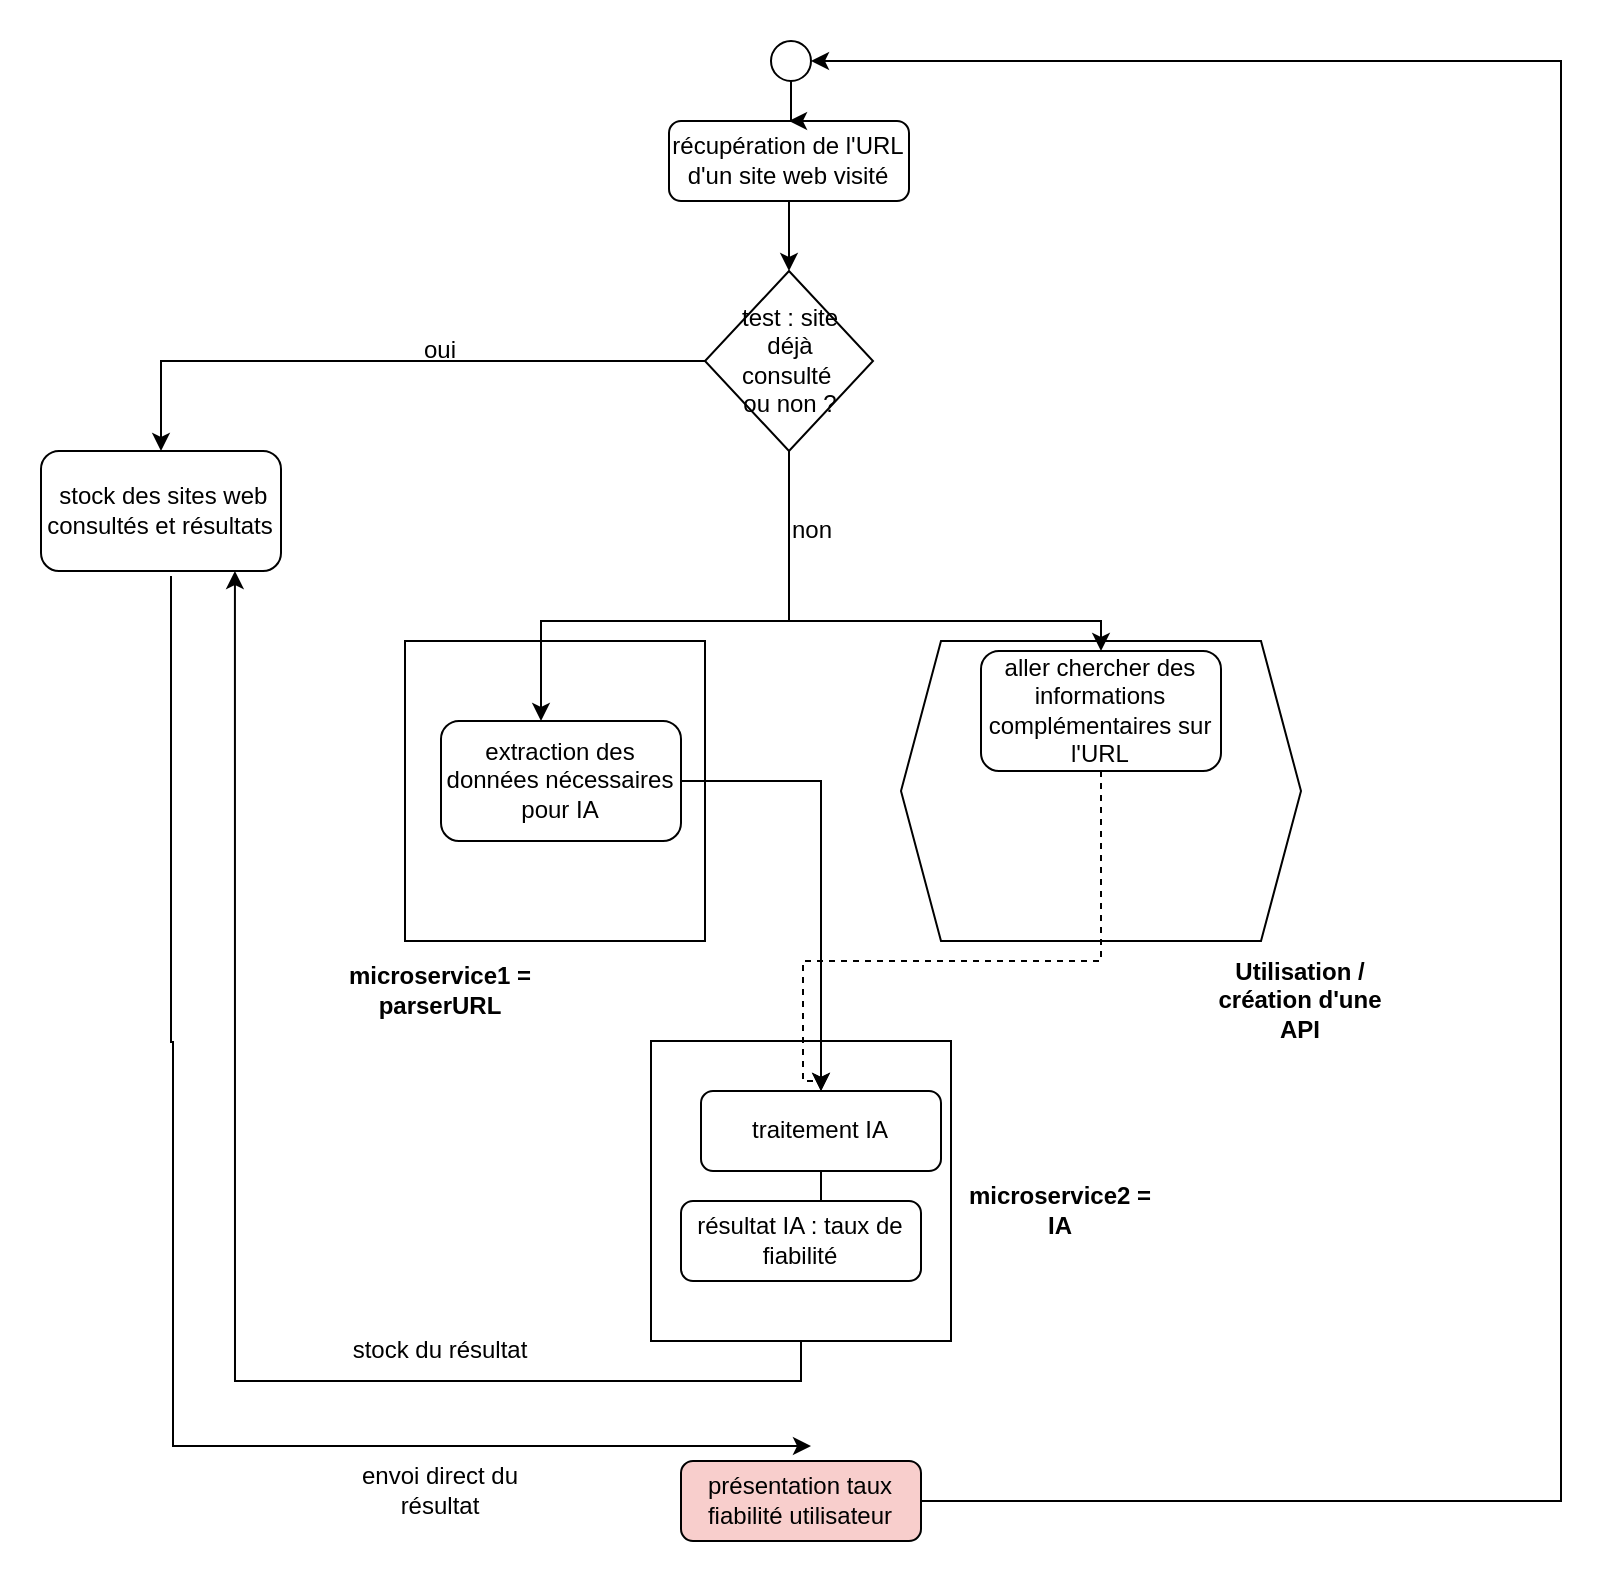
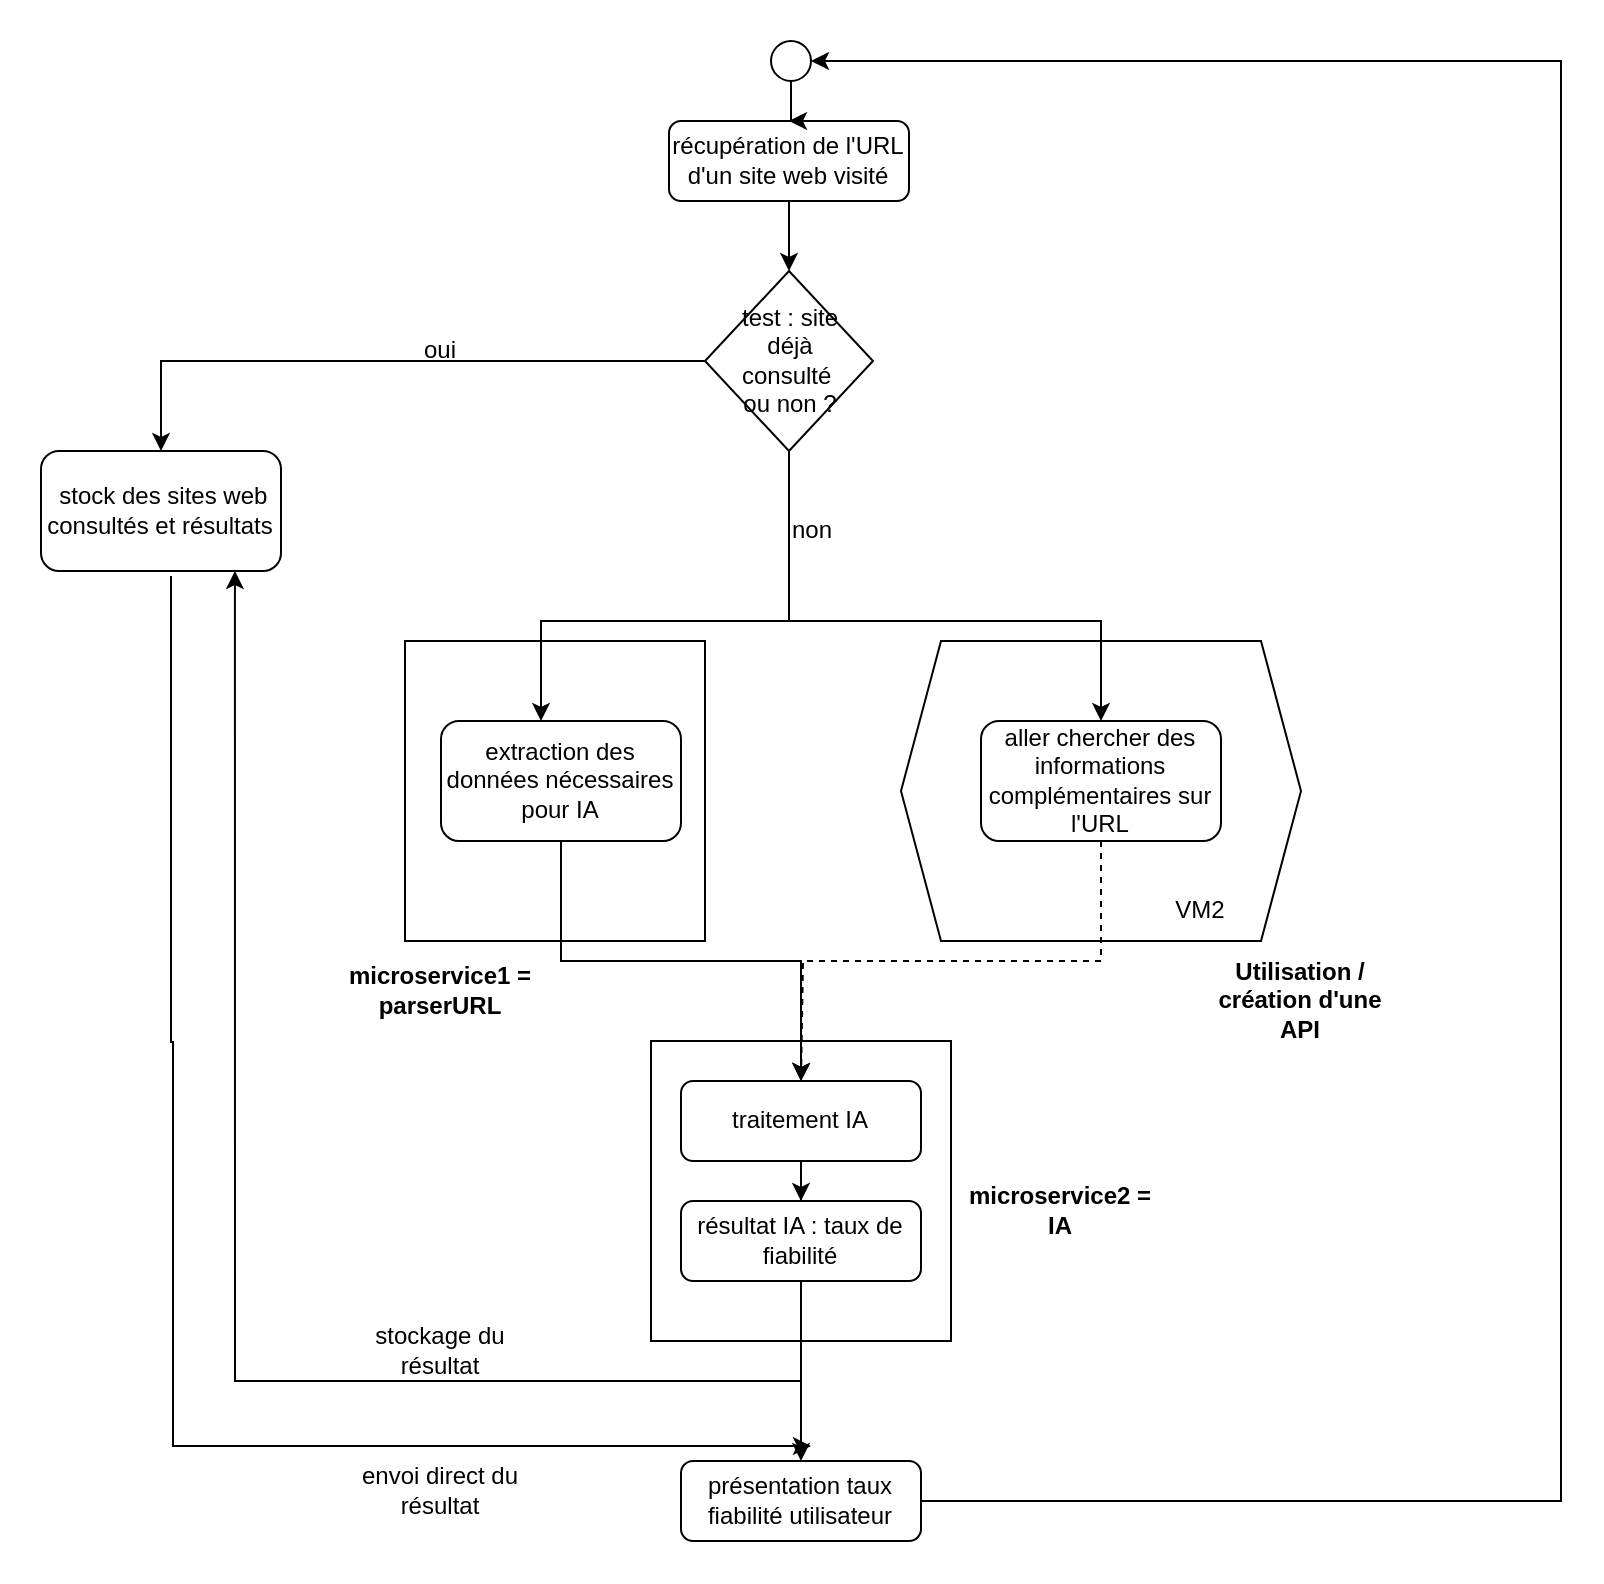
node "aller chercher des informations complémentaires sur l'URL": moved (1101, 711) -> (1101, 781)
node "VM2": added
node "traitement IA": moved (821, 1131) -> (801, 1121)
node "stock du résultat": label "stock du résultat" -> "stockage du résultat"
edge "résultat IA : taux de fiabilité" -> "présentation taux fiabilité utilisateur": added
node "présentation taux fiabilité utilisateur": fillcolor #f8cecc -> #ffffff
